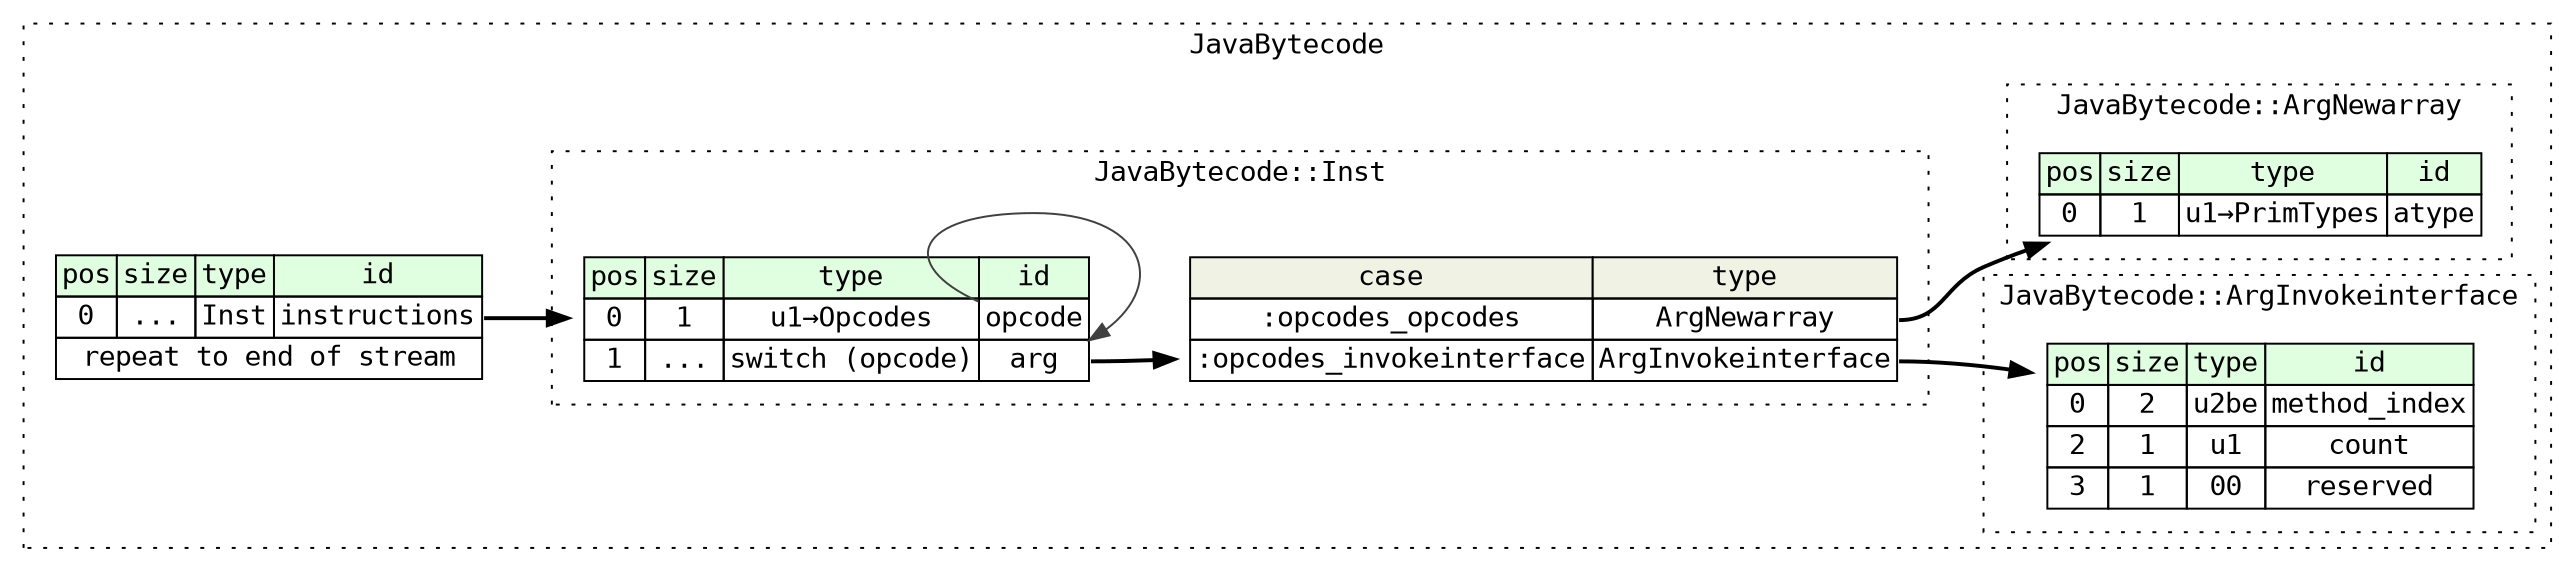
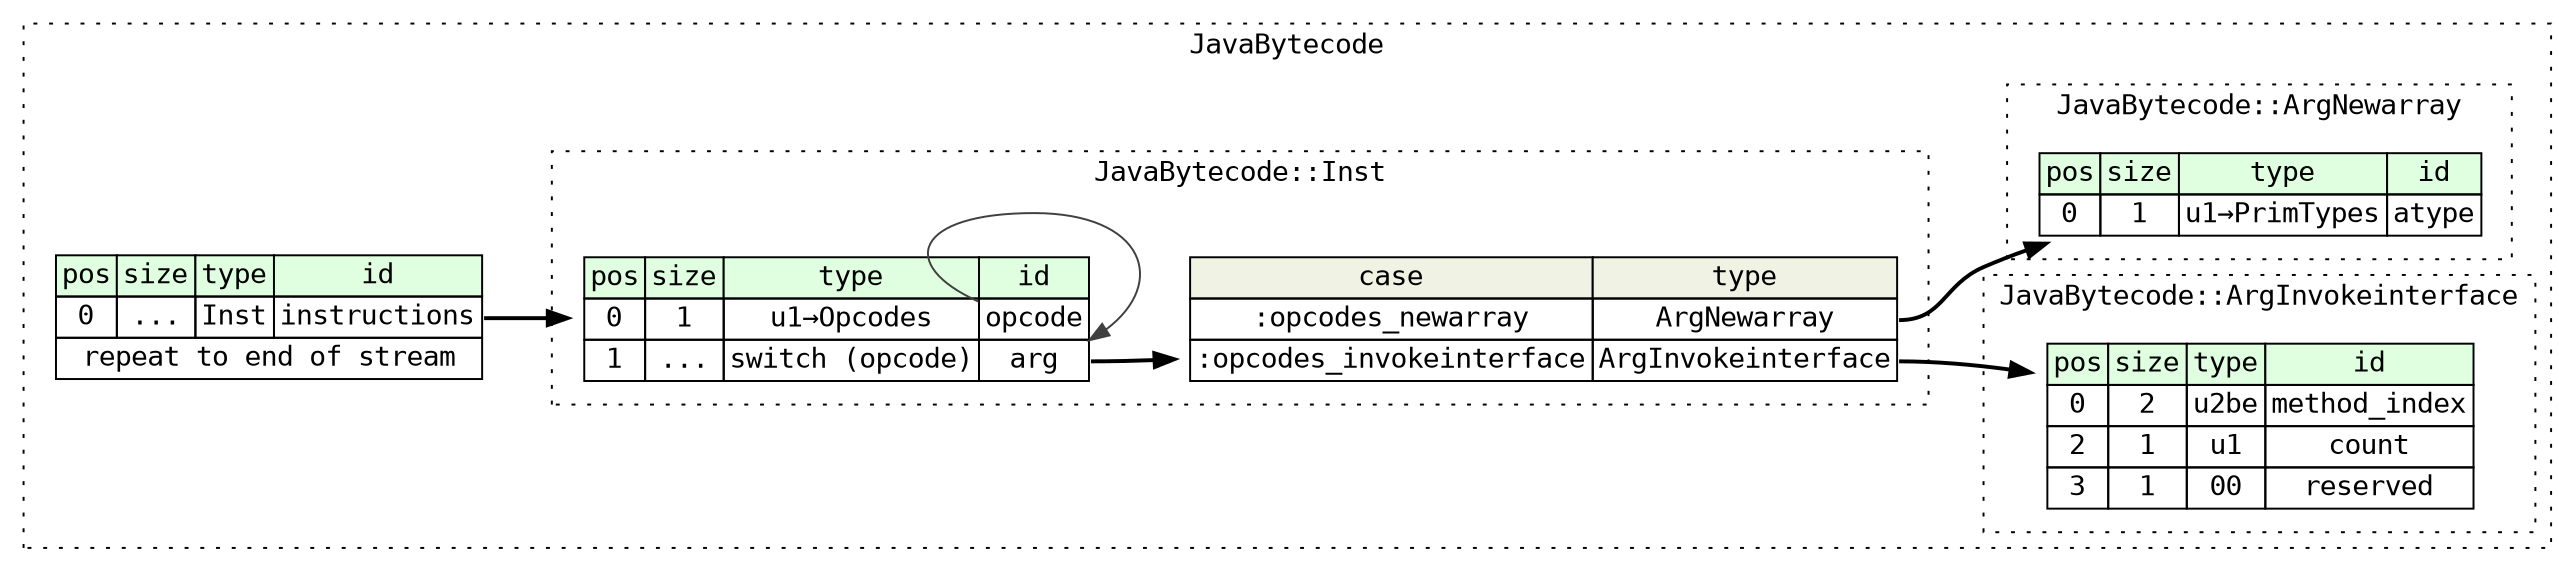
node "case": text ":opcodes_opcodes" -> ":opcodes_newarray"
